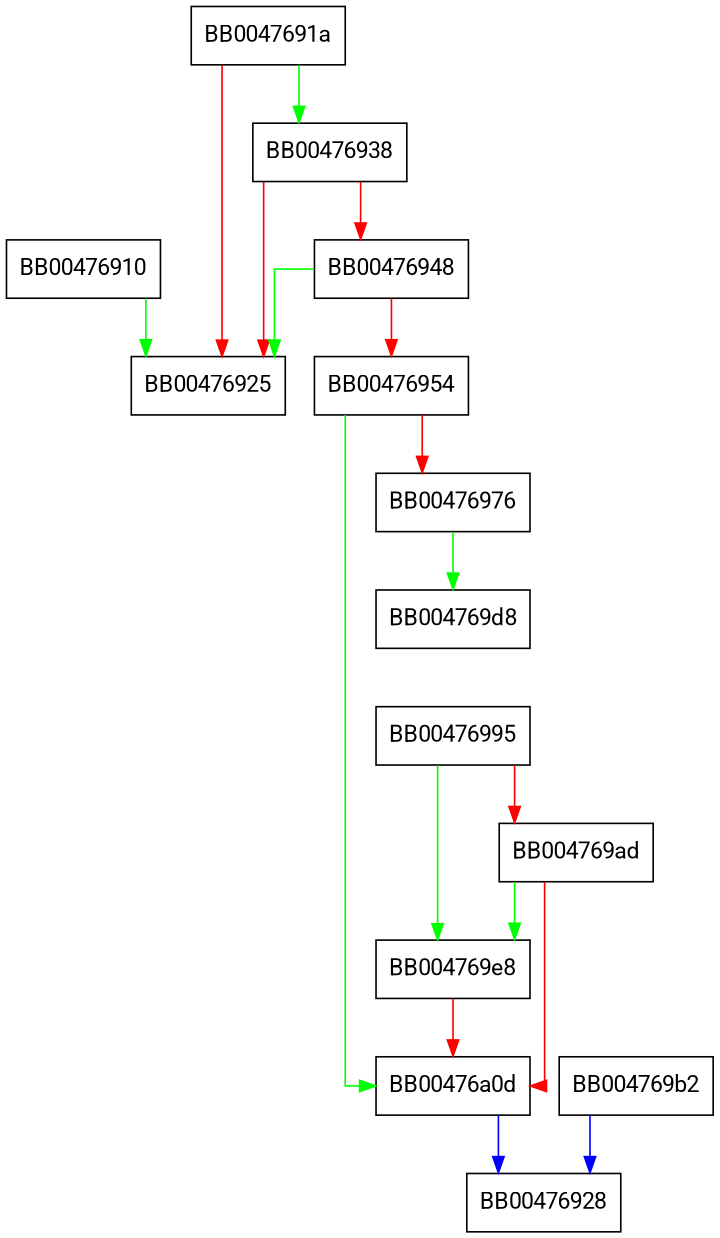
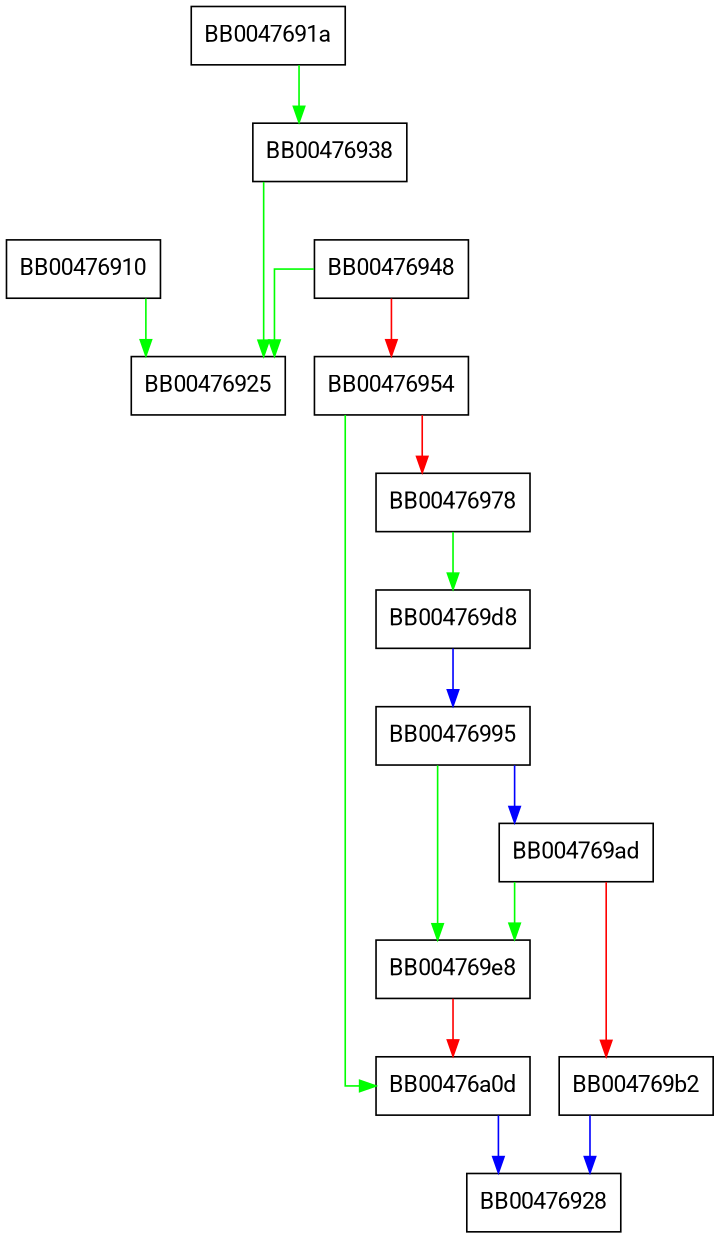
edge "BB00476938" -> "BB00476948": removed
edge "BB0047691a" -> "BB00476925": removed
edge "BB00476938" -> "BB00476925": color red -> green
node "BB00476976": label "BB00476976" -> "BB00476978"
edge "BB004769d8" -> "BB00476995": added
edge "BB00476995" -> "BB004769ad": color red -> blue
edge "BB004769ad" -> "BB00476a0d": now "BB004769ad" -> "BB004769b2"
